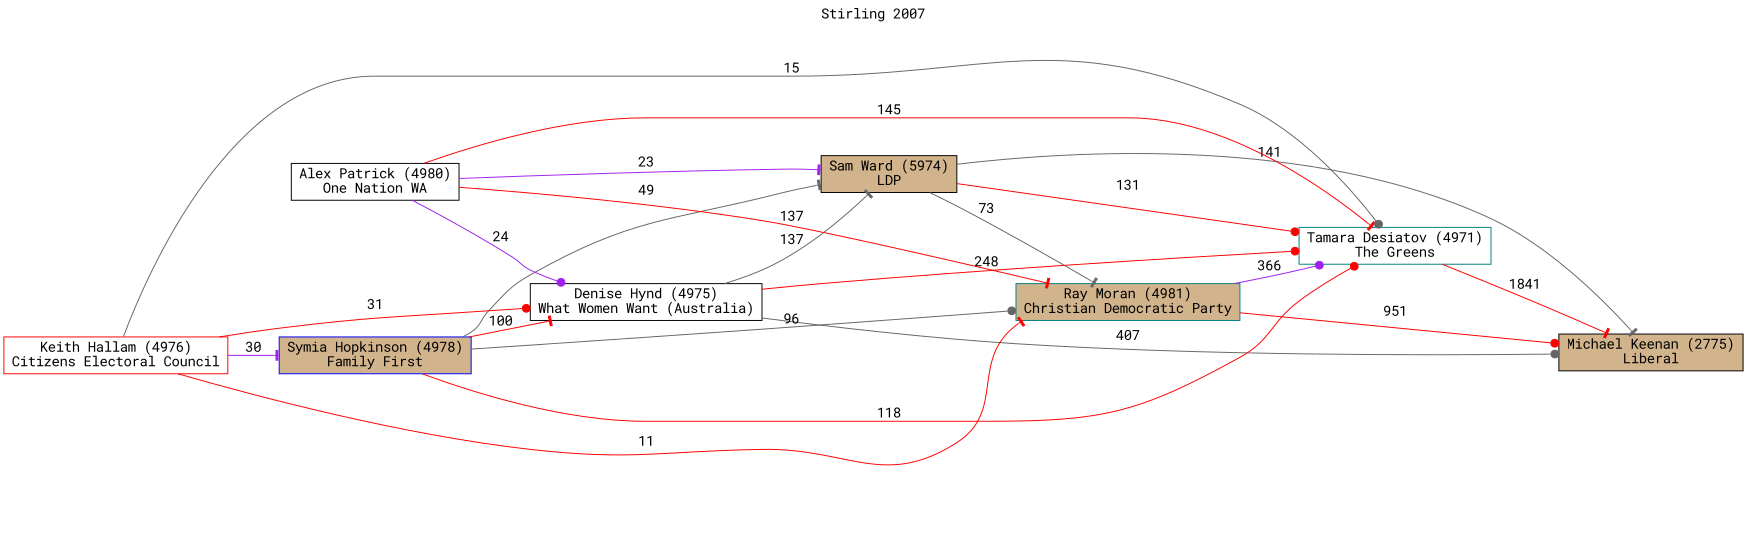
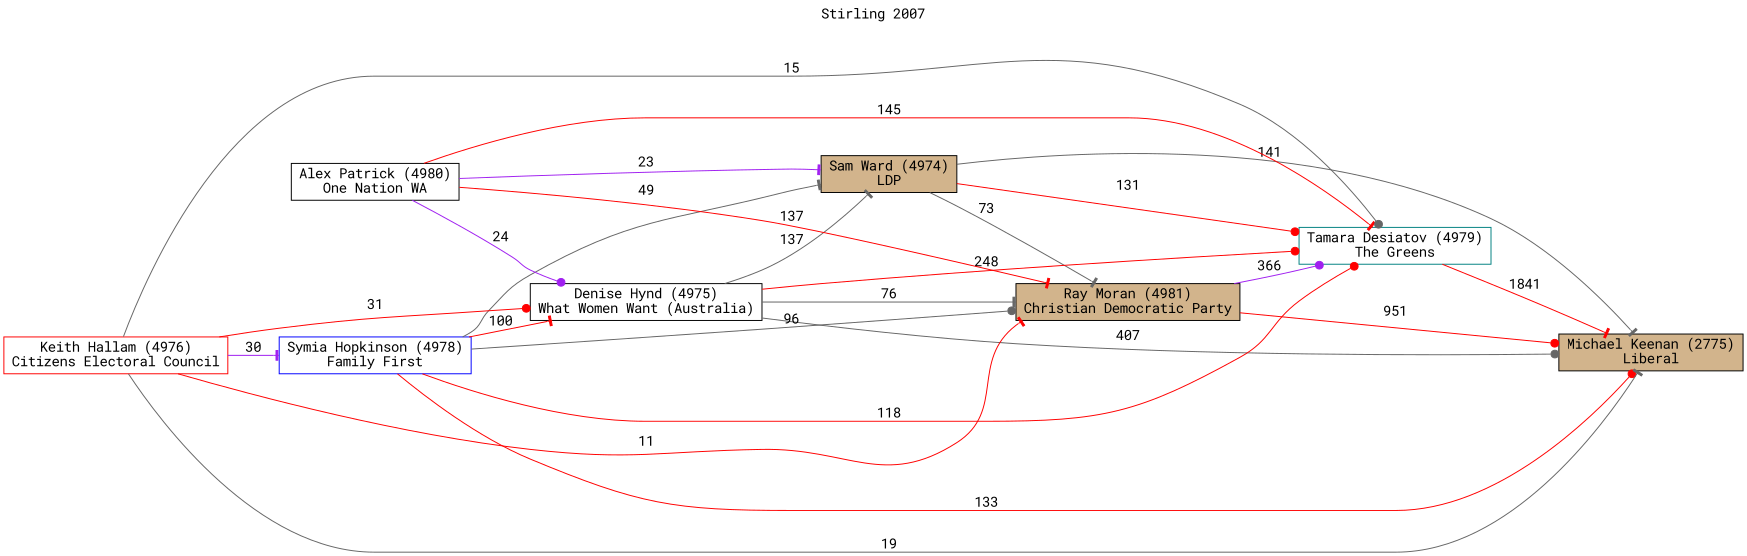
node "Sam Ward (5974) LDP": label "Sam Ward (5974) LDP" -> "Sam Ward (4974) LDP"
node "Tamara Desiatov (4971) The Greens": label "Tamara Desiatov (4971) The Greens" -> "Tamara Desiatov (4979) The Greens"
edge "Denise Hynd (4975) What Women Want (Australia)" -> "Ray Moran (4981) Christian Democratic Party": added, label "76"
node "Ray Moran (4981) Christian Democratic Party": color teal -> black
node "Symia Hopkinson (4978) Family First": fillcolor tan -> white
edge "Symia Hopkinson (4978) Family First" -> "Michael Keenan (2775) Liberal": added, label "133"
edge "Keith Hallam (4976) Citizens Electoral Council" -> "Michael Keenan (2775) Liberal": added, label "19"
